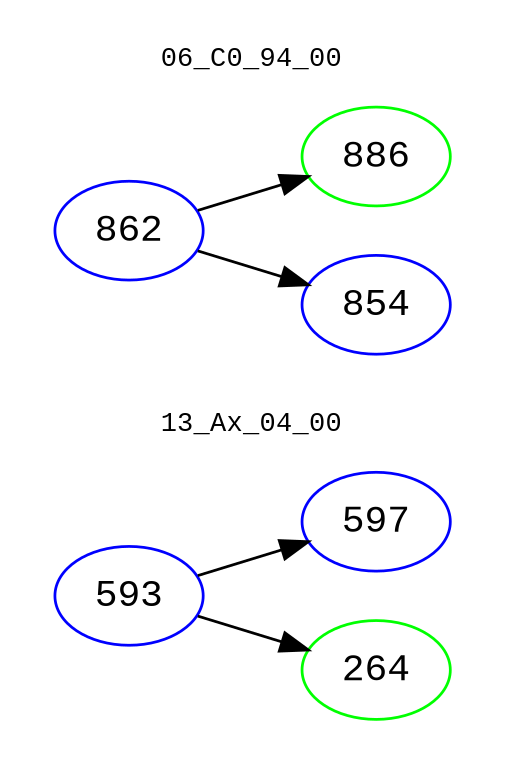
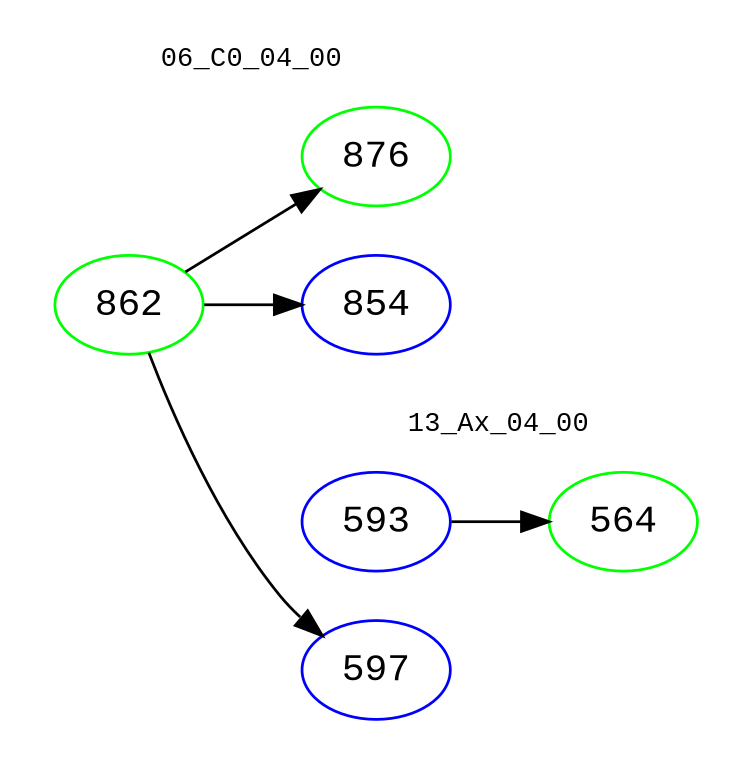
cluster "06_C0_94_00": label "06_C0_94_00" -> "06_C0_04_00"
node "886": label "886" -> "876"
node "862": color blue -> green
edge "593" -> "597": now "862" -> "597"
node "264": label "264" -> "564"
